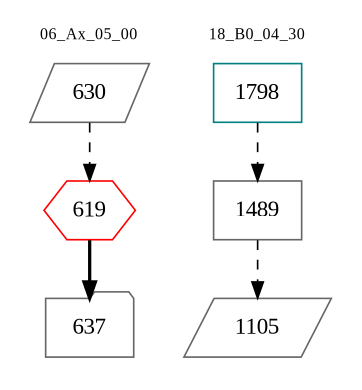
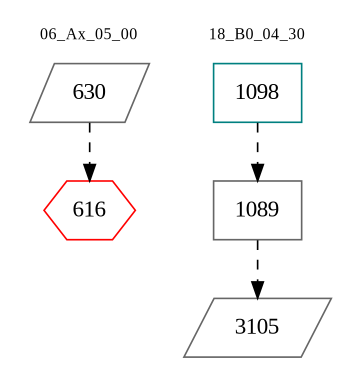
node "1798": label "1798" -> "1098"
node "619": label "619" -> "616"
node "1489": label "1489" -> "1089"
node "637": removed
node "1105": label "1105" -> "3105"
